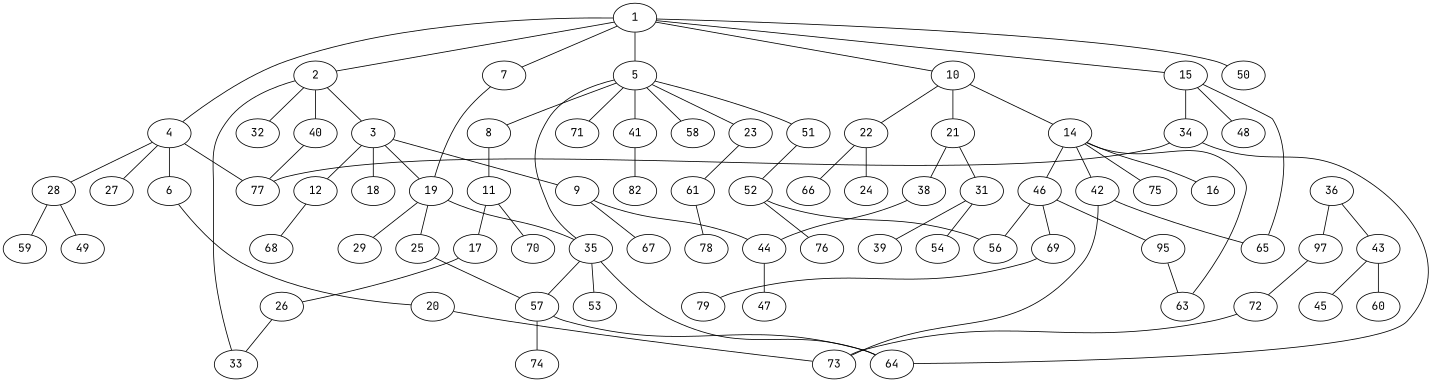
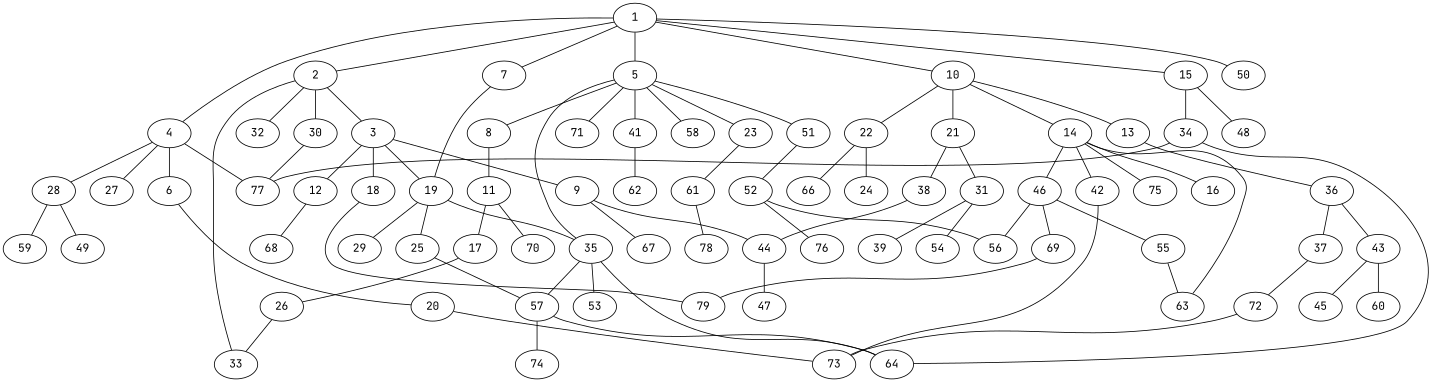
node "40": label "40" -> "30"
node "13": added
node "82": label "82" -> "62"
node "95": label "95" -> "55"
node "65": removed
node "97": label "97" -> "37"
edge "18" -- "79": added
